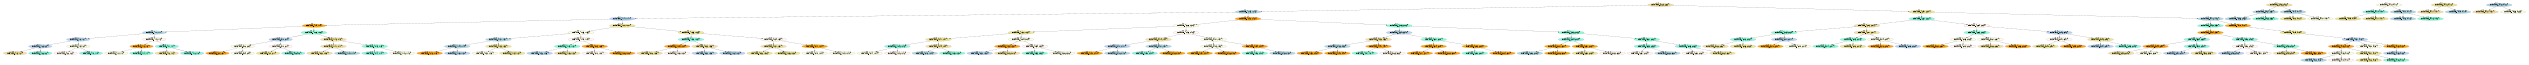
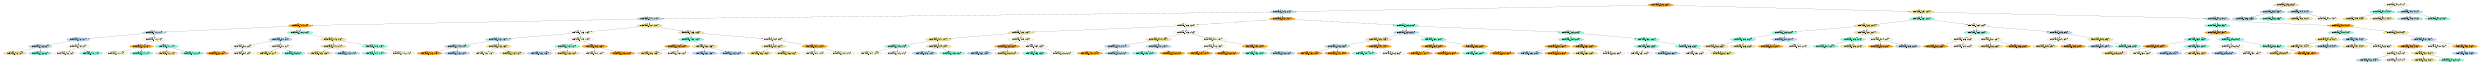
node "Node{data=[8265, 8265]}": fillcolor khaki -> orange
node "Node{data=[9420, 9420]}": added
